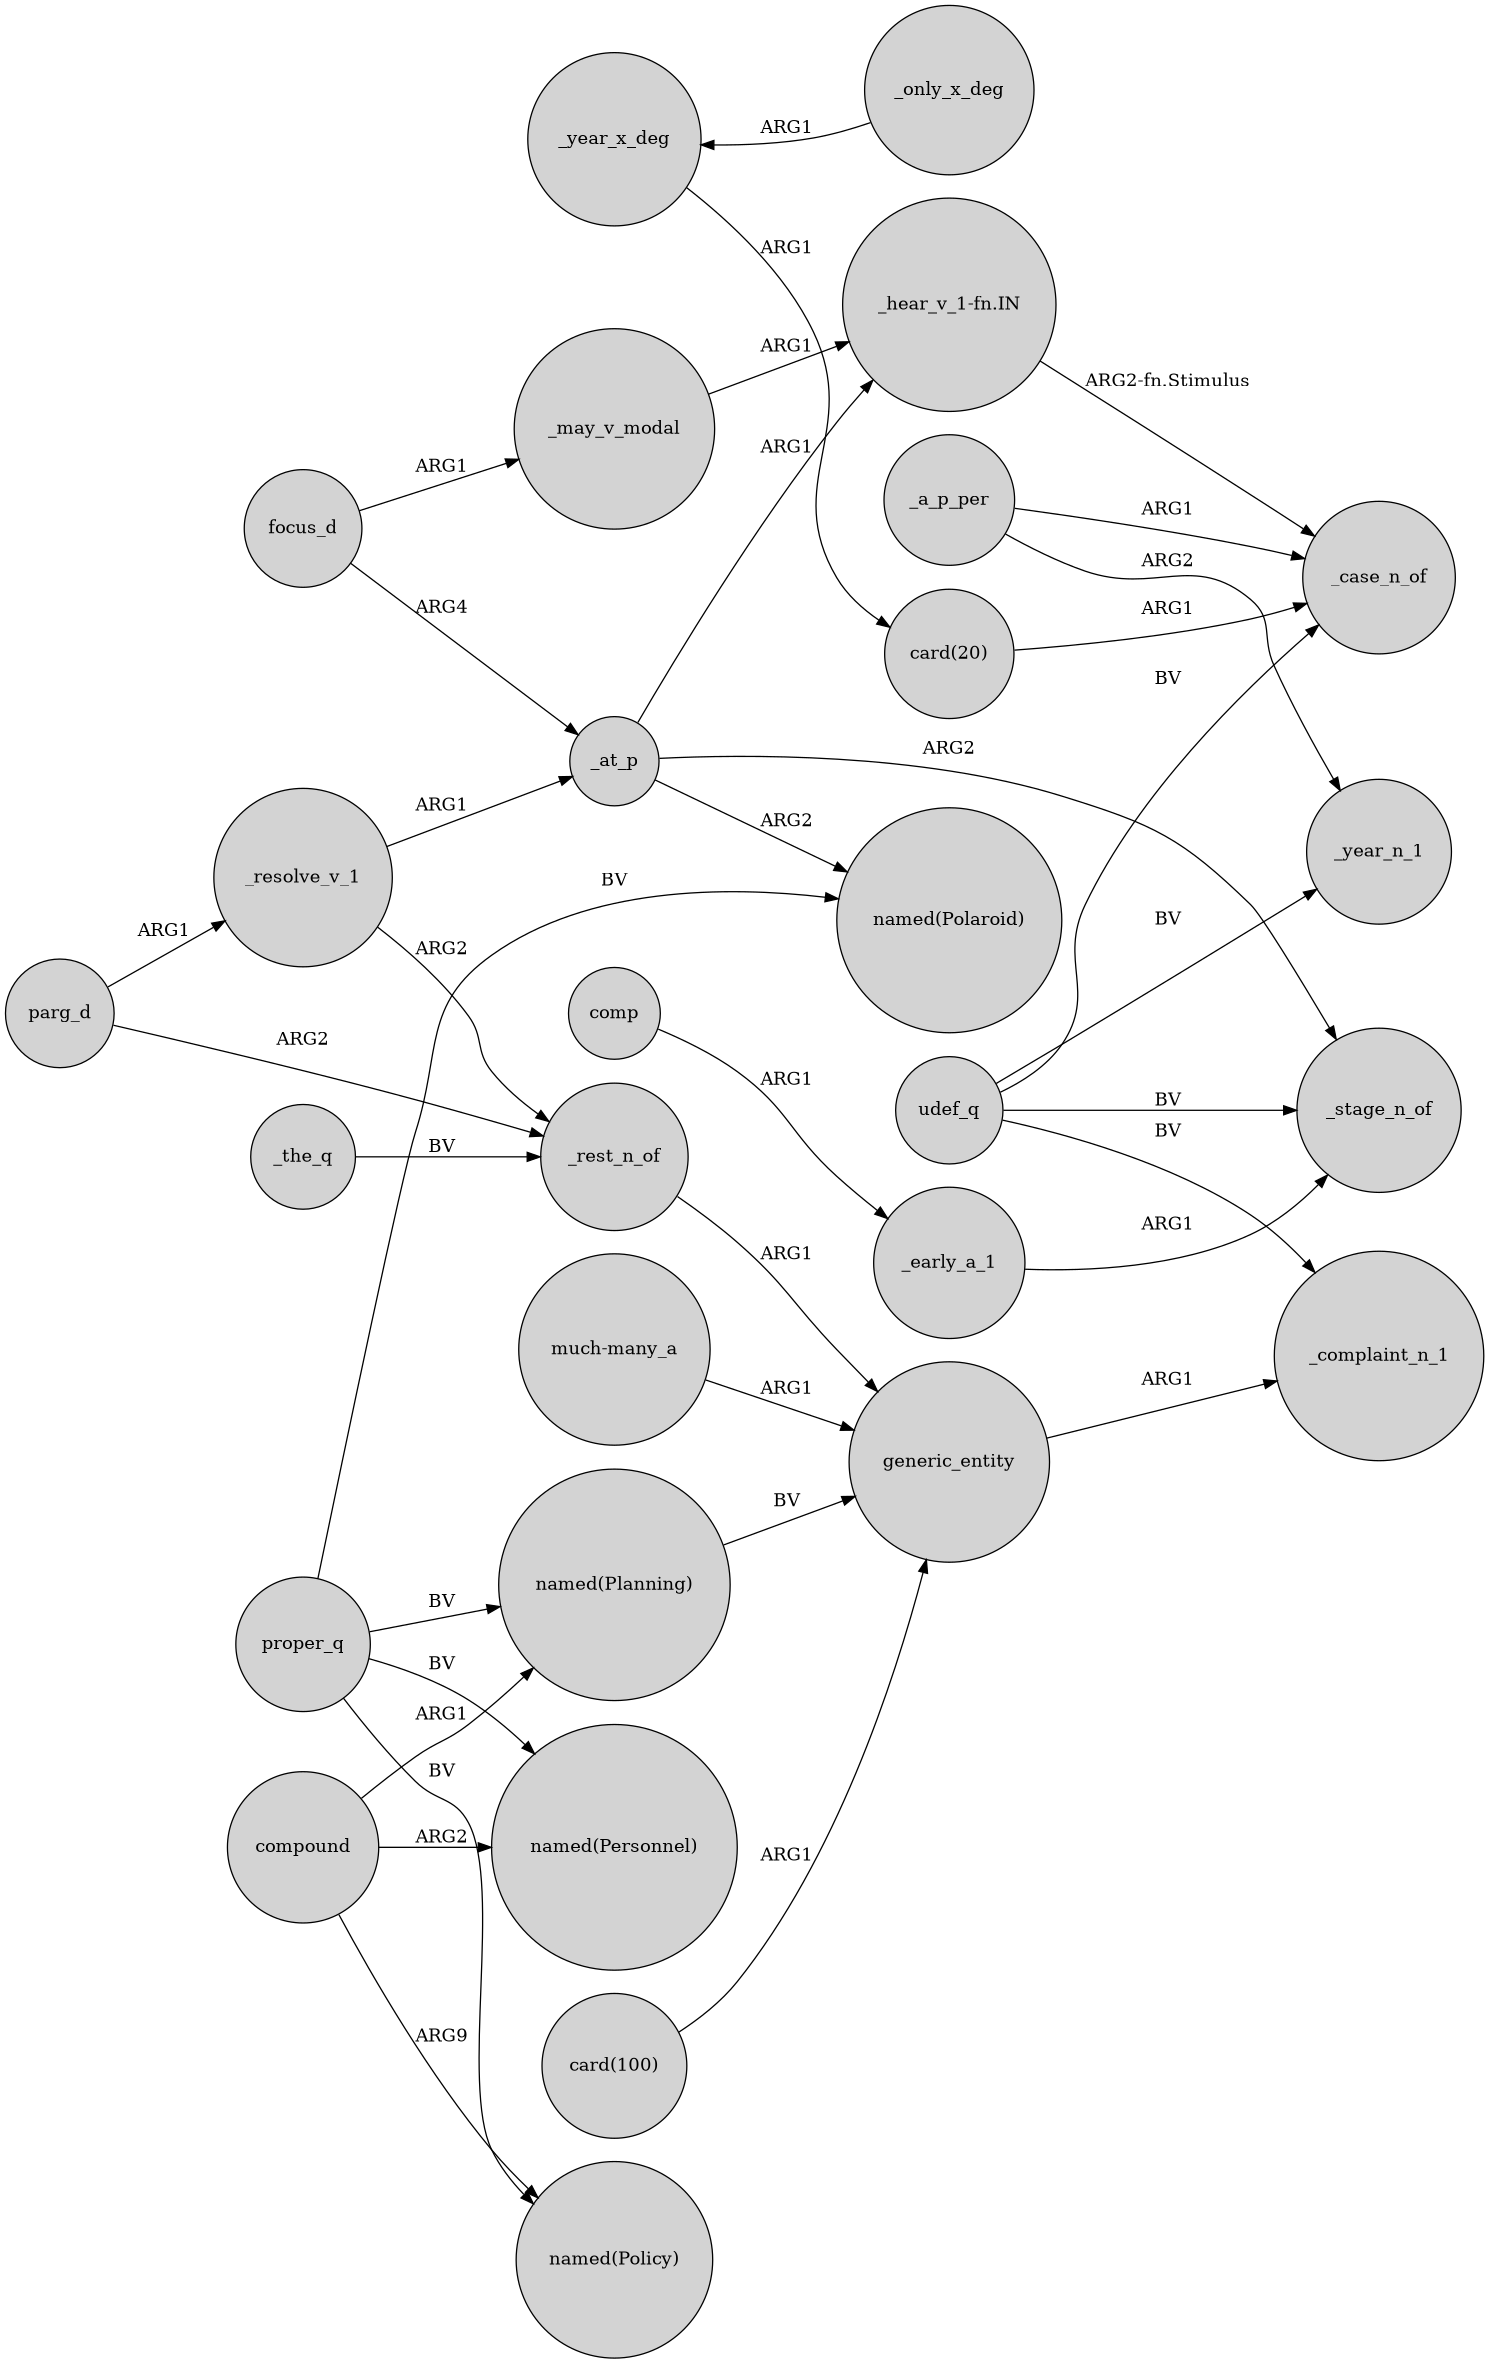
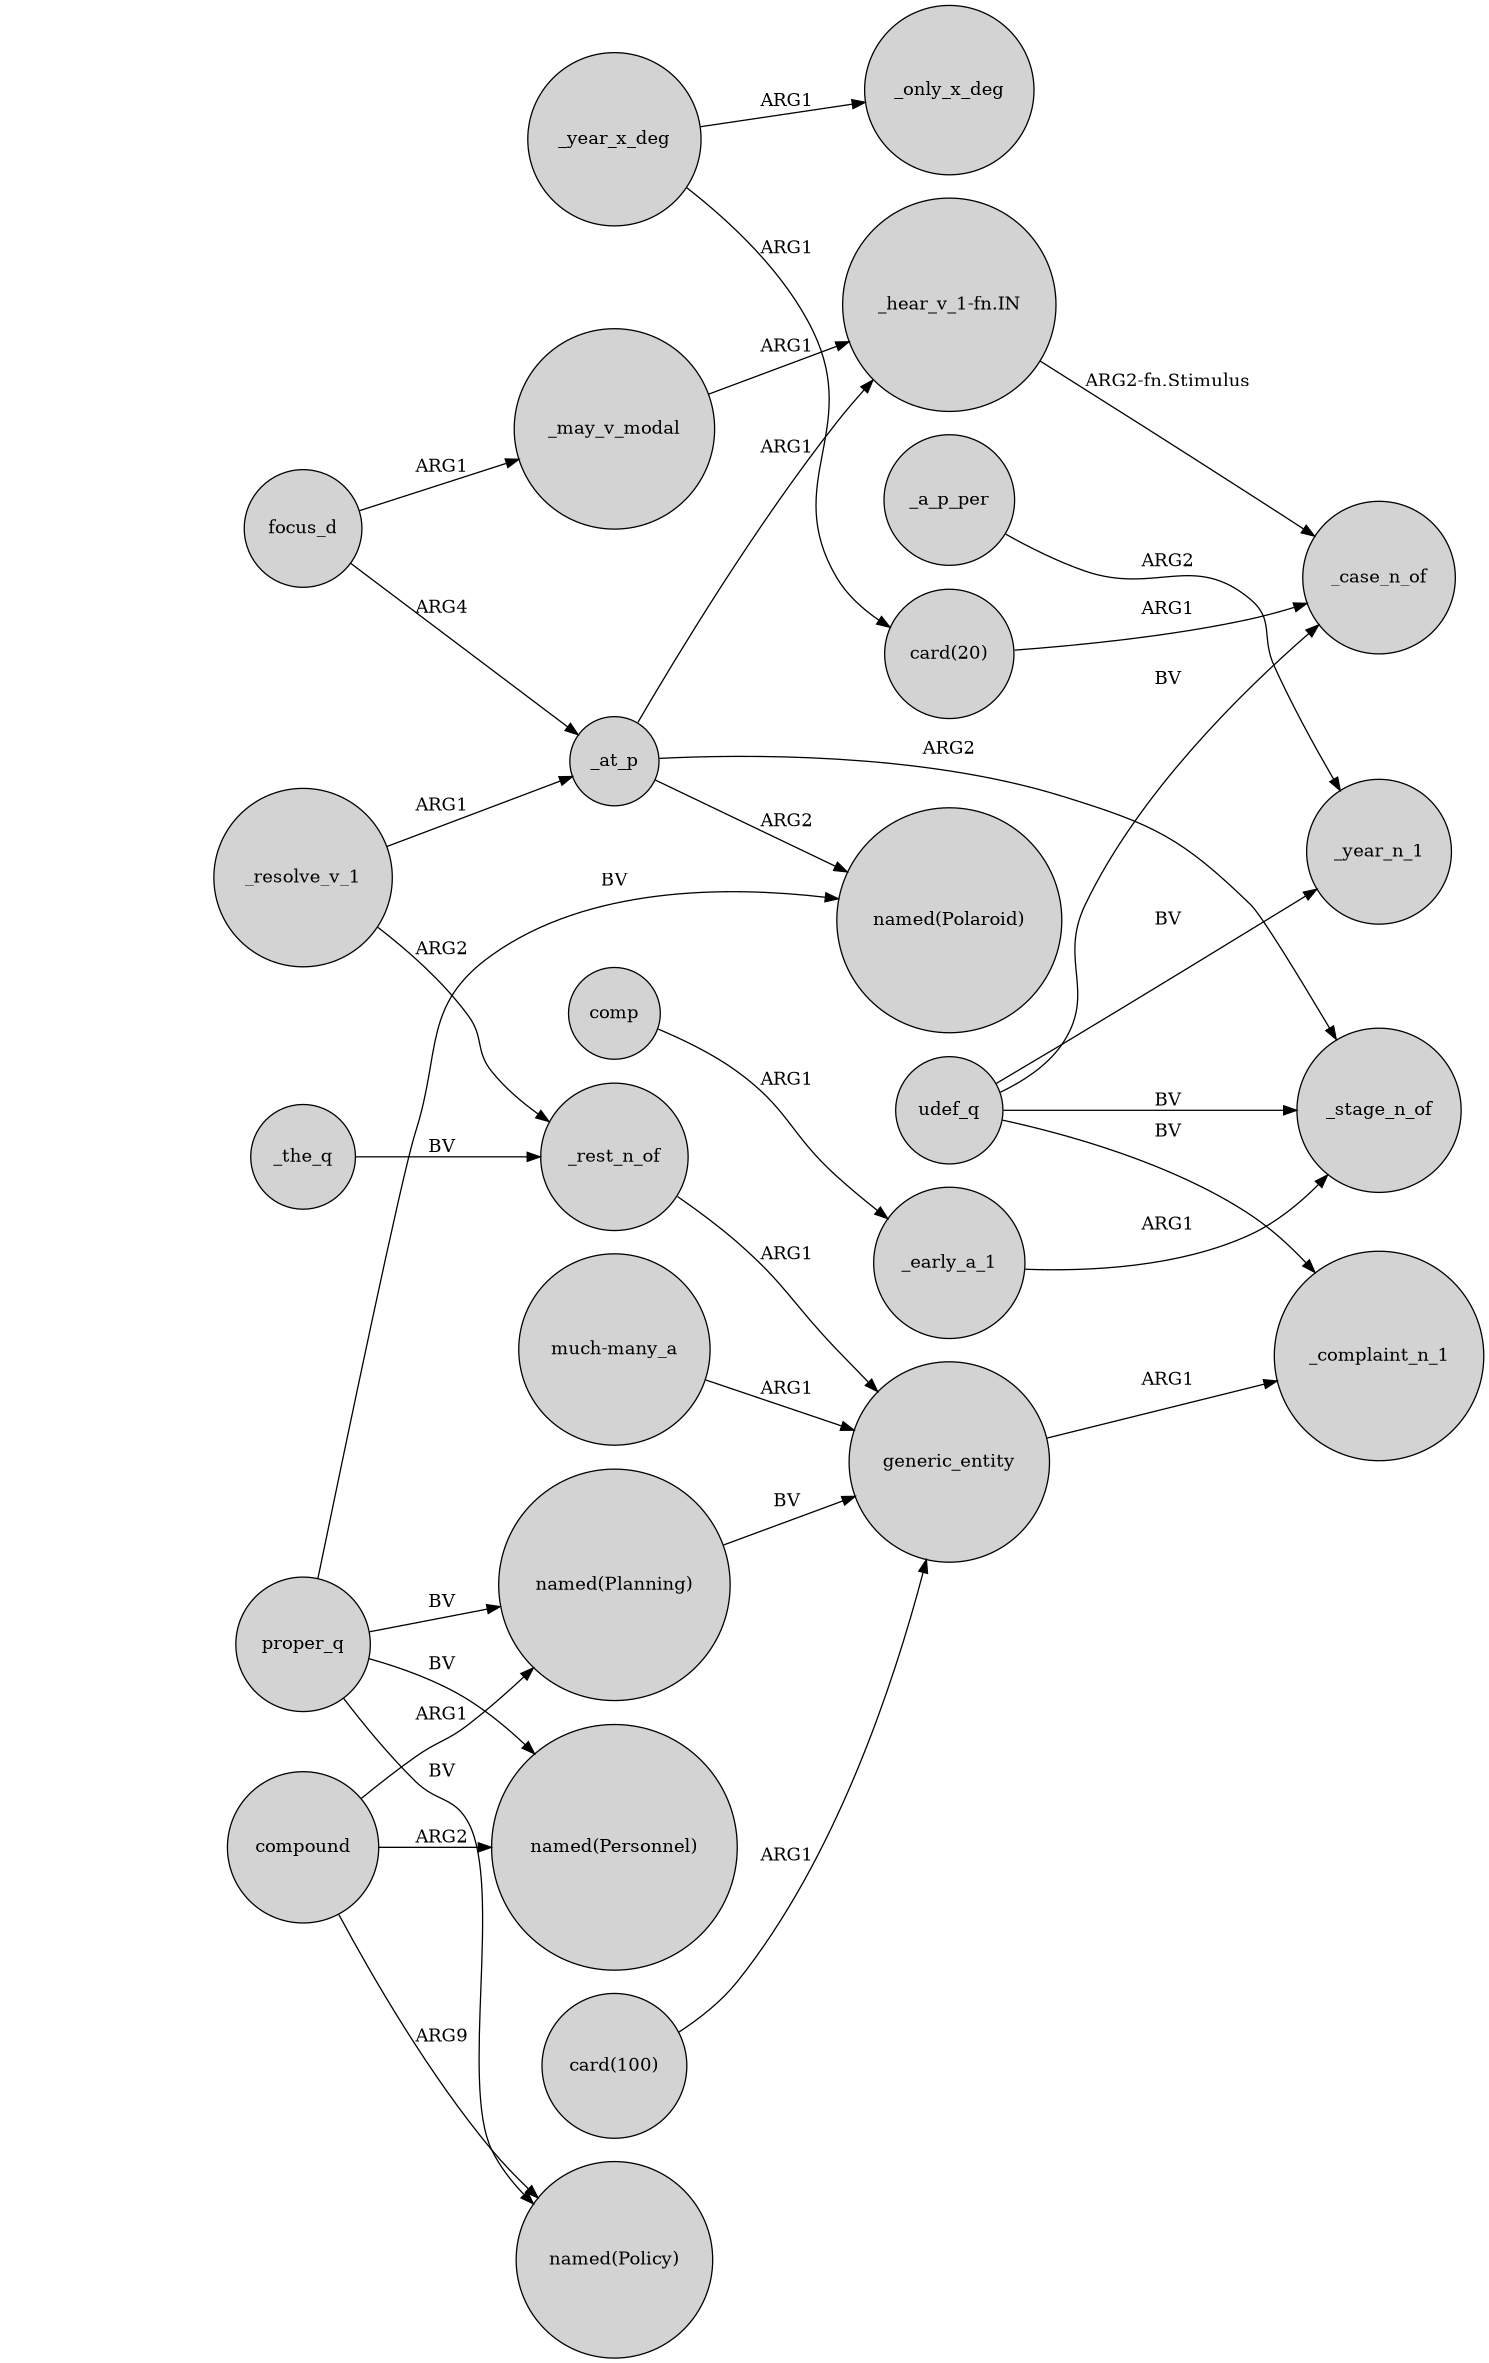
edge "_only_x_deg" -> "_year_x_deg": reversed
edge "_a_p_per" -> "_case_n_of": removed, label "ARG1"
node "parg_d": removed
